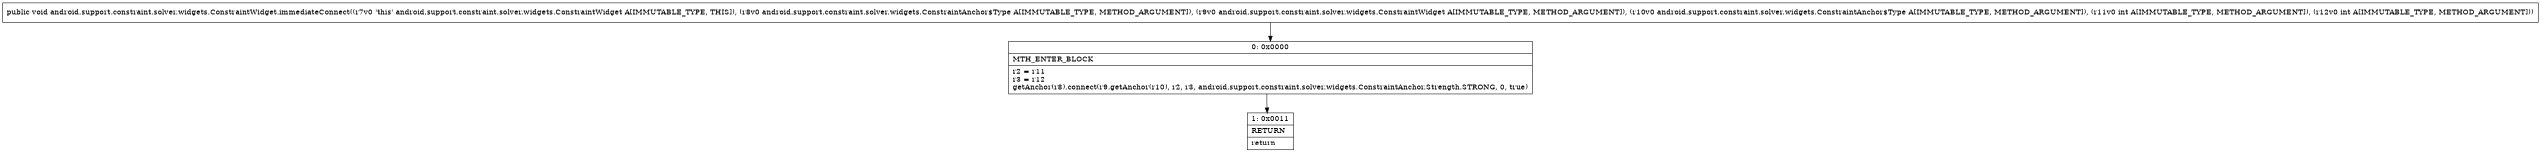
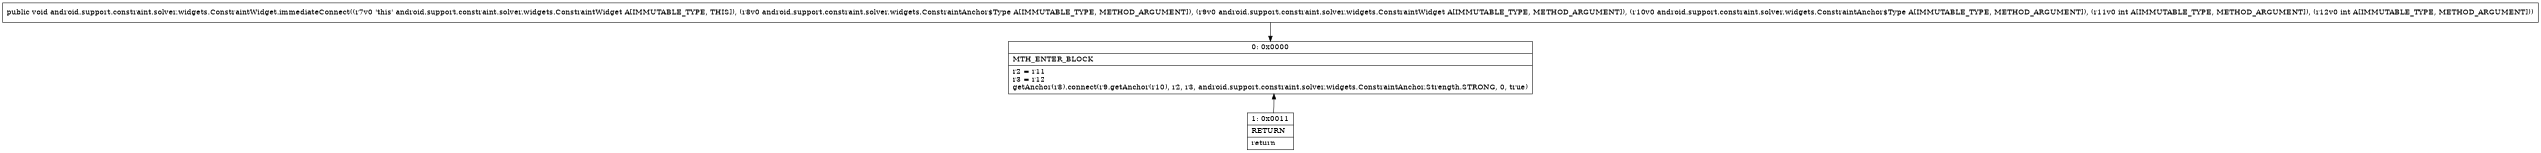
edge "0: 0x0000" -> "1: 0x0011": reversed
